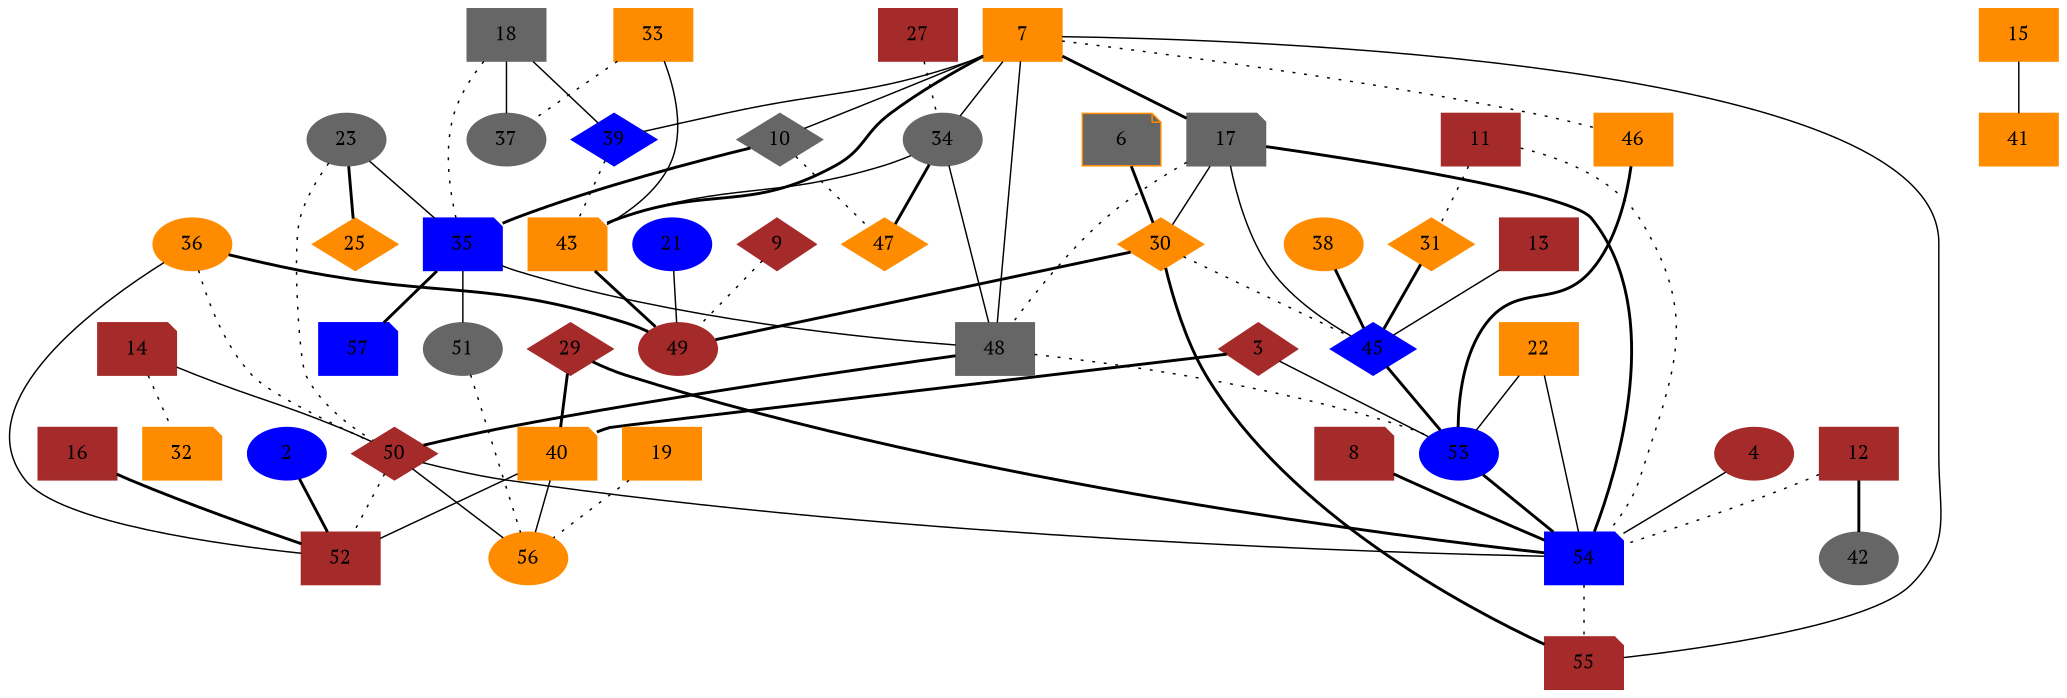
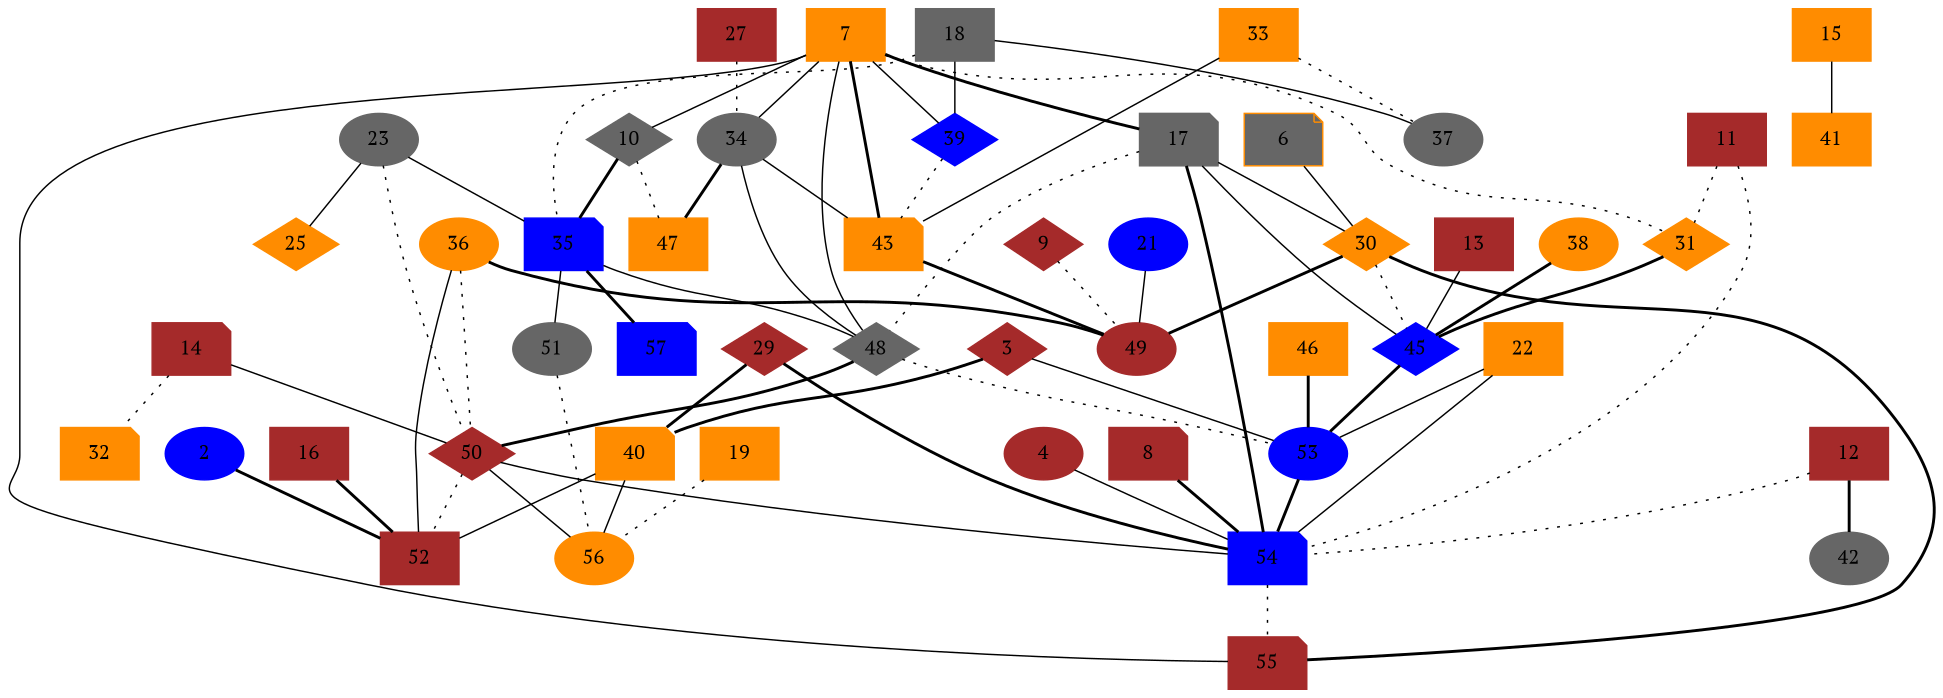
edge "7" -- "46": now "7" -- "31"
edge "23" -- "25": style bold -> solid
edge "6" -- "30": style bold -> solid
node "47": shape diamond -> box
node "48": shape box -> diamond
